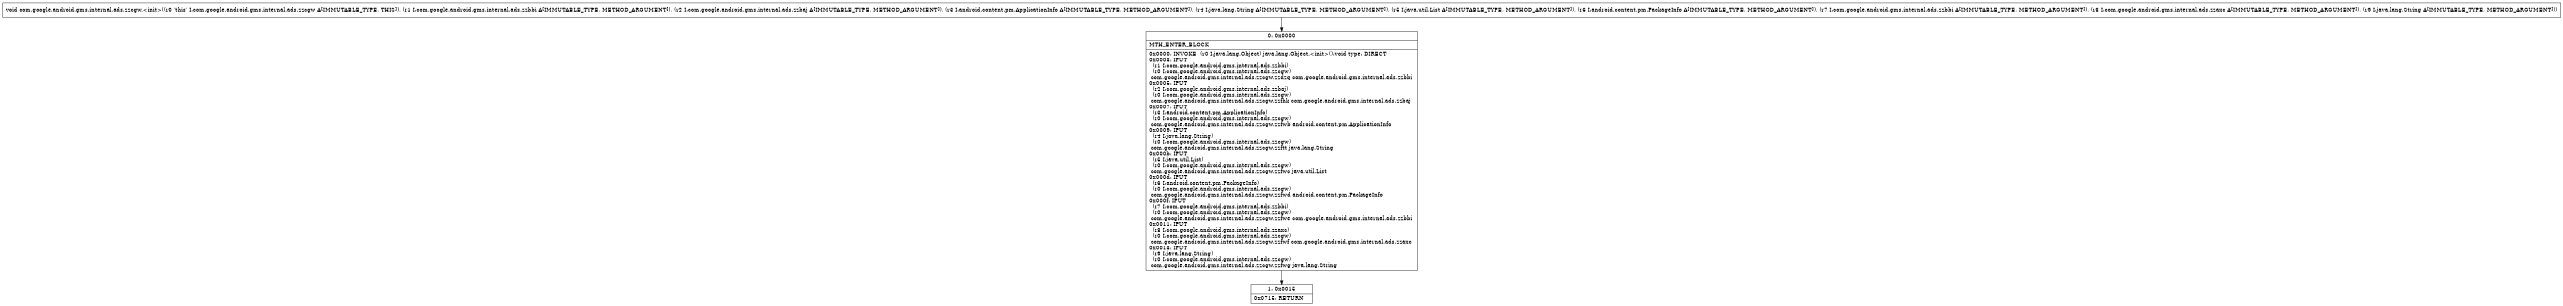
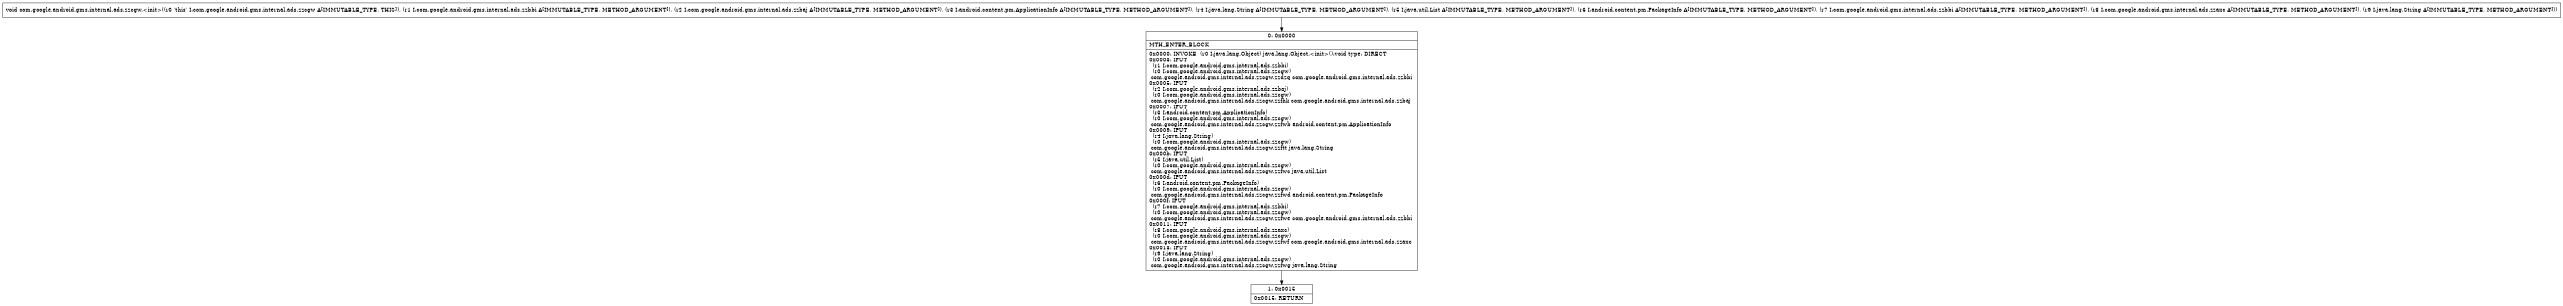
node "1: 0x0015": text "0x0715: RETURN" -> "0x0015: RETURN"
